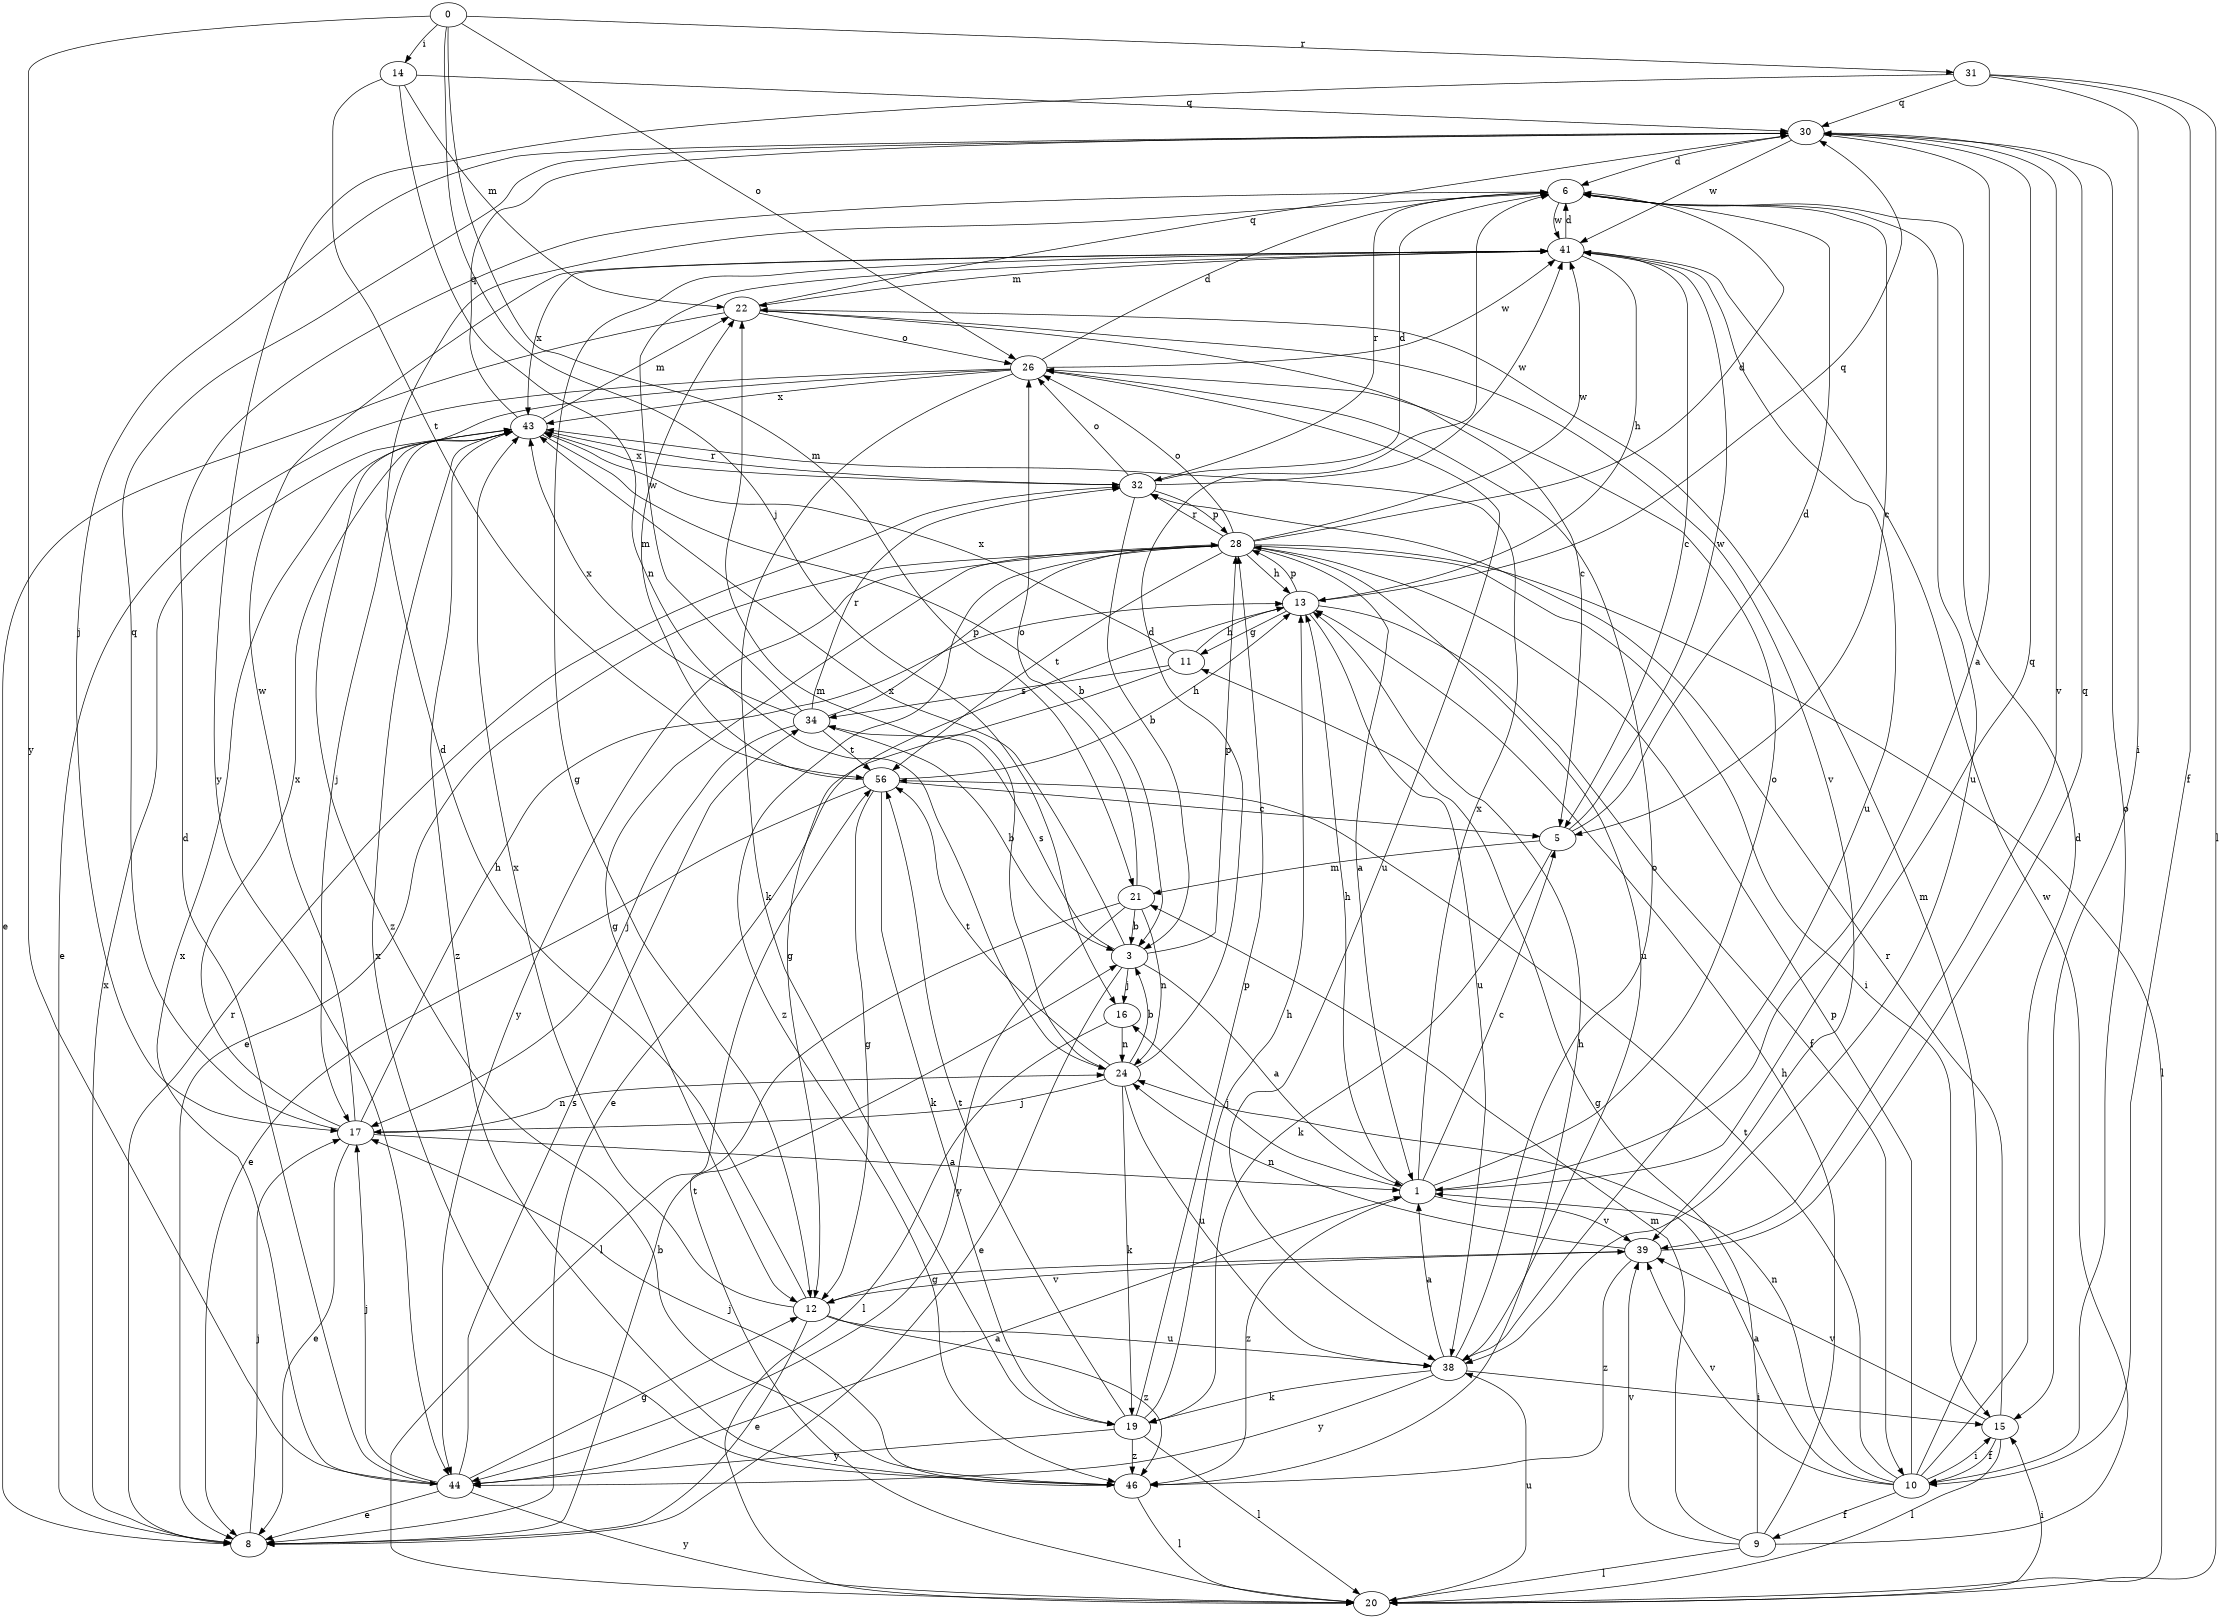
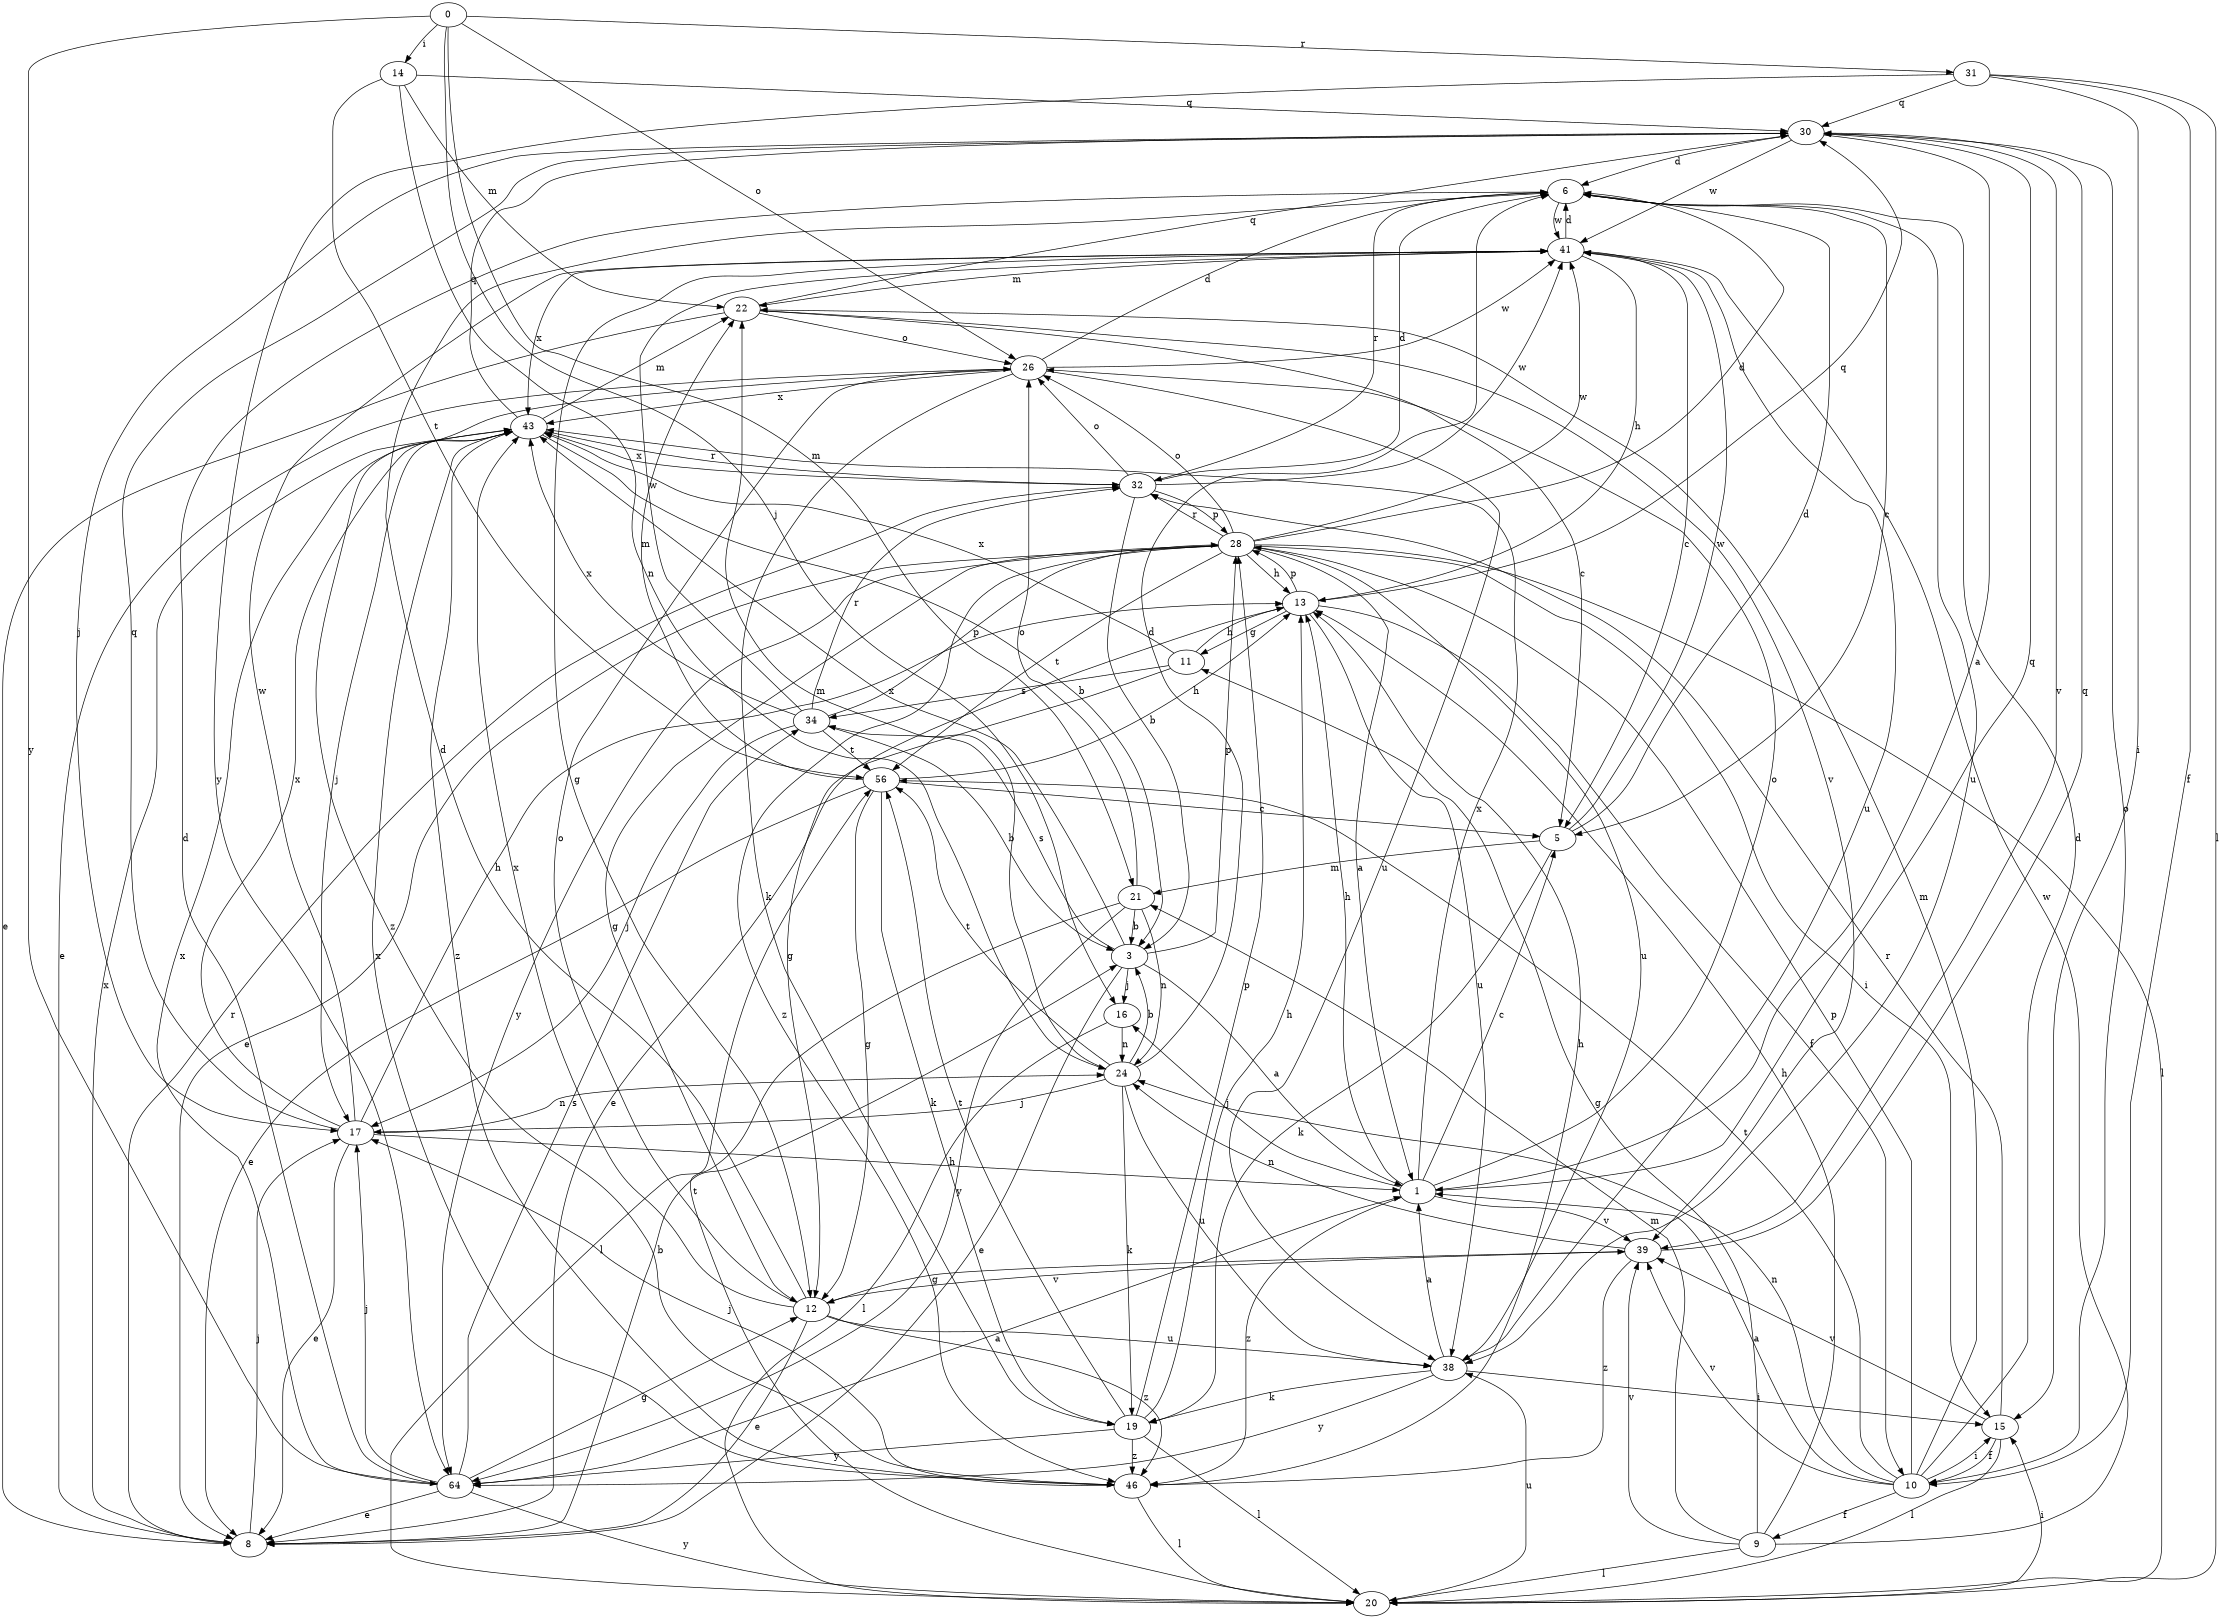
edge "38" -> "26": now "12" -> "26"
edge "17" -> "1": label "a" -> "h"
node "44": label "44" -> "64"
